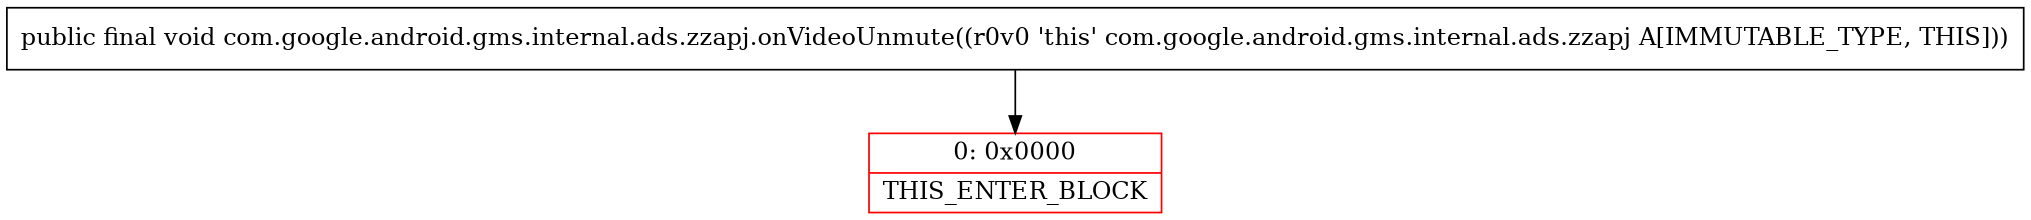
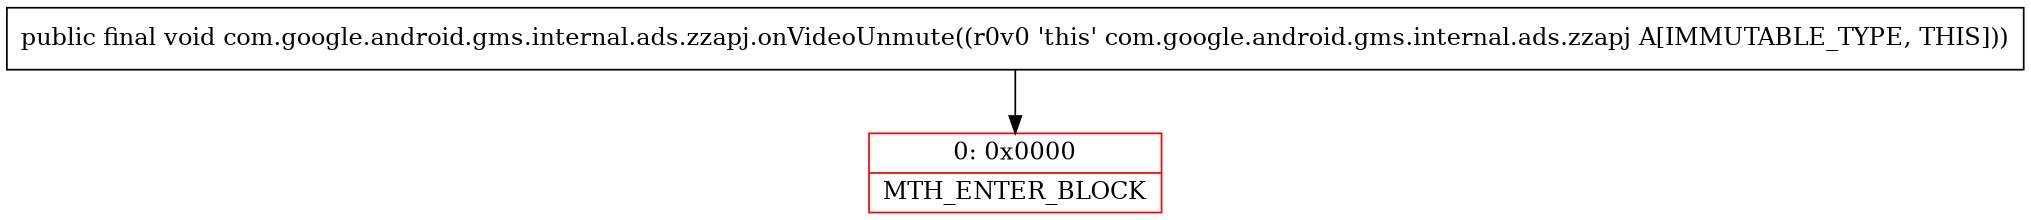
node "0: 0x0000": text "THIS_ENTER_BLOCK" -> "MTH_ENTER_BLOCK"
